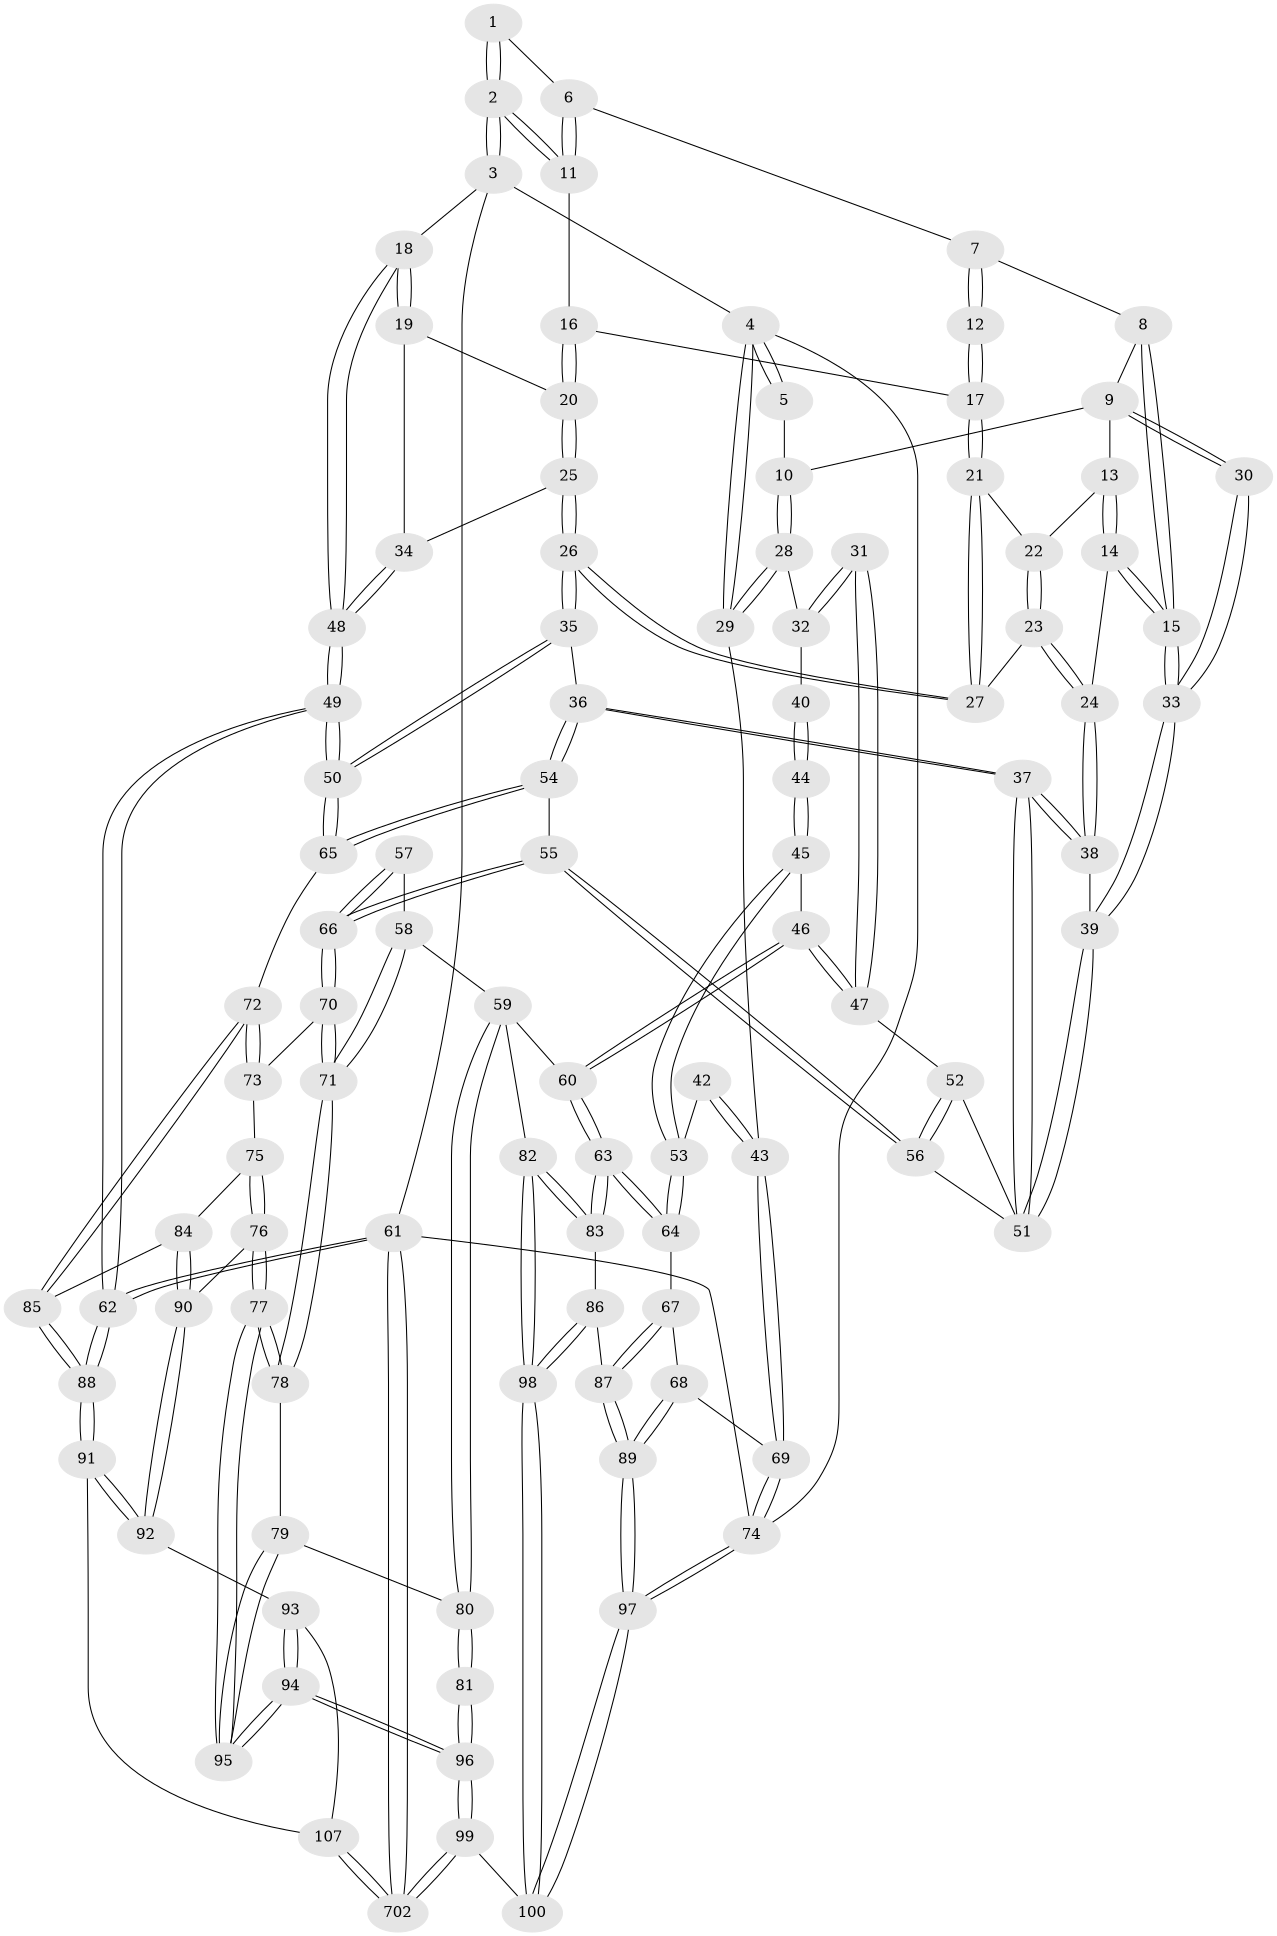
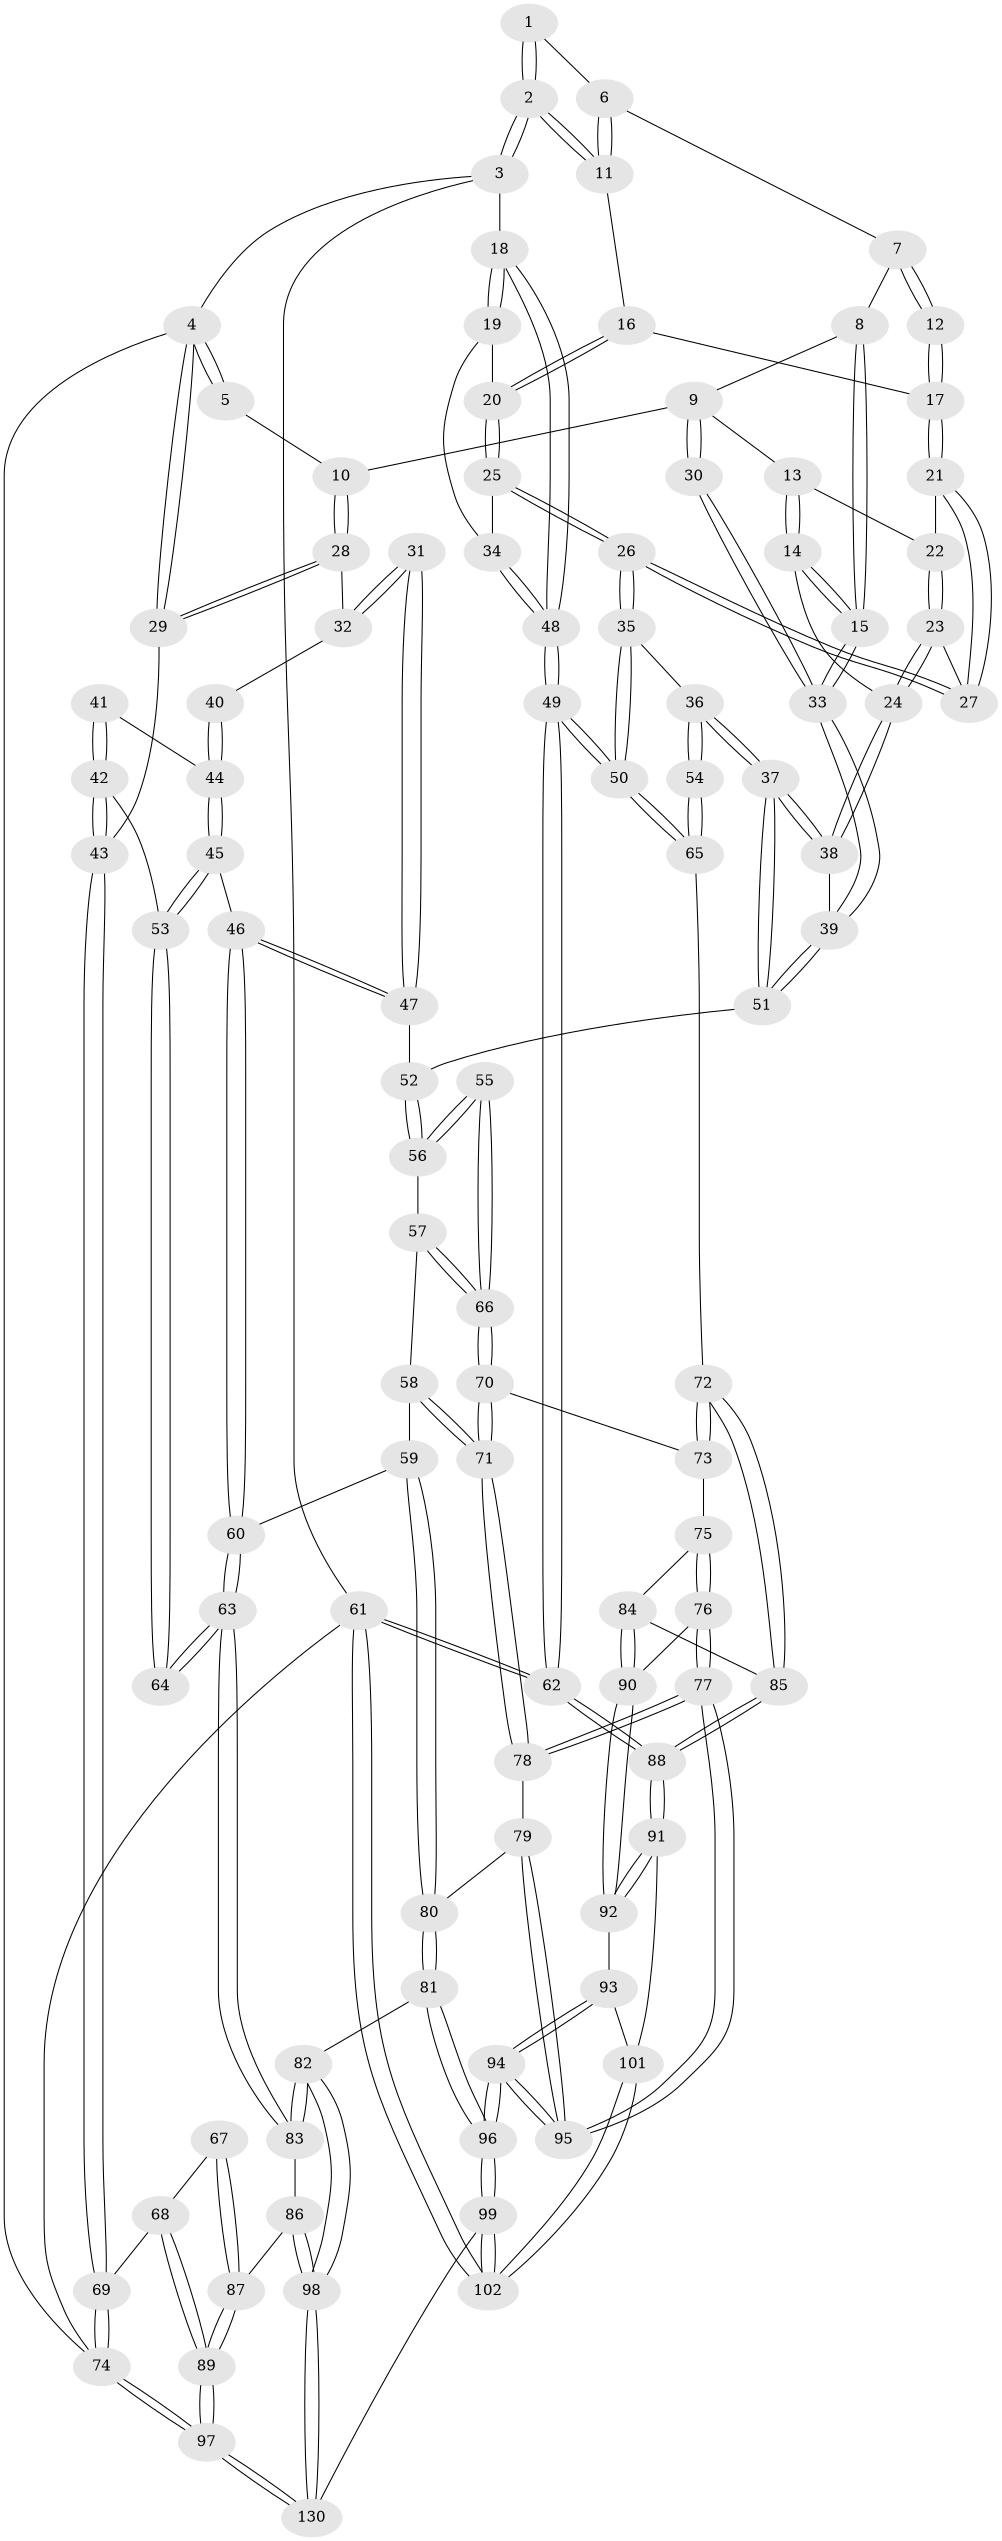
node "41": added
edge "54" -- "55": removed
edge "59" -- "82": now "81" -- "82"
edge "56" -- "51": now "56" -- "57"
edge "64" -- "67": removed
node "107": label "107" -> "101"
node "702": label "702" -> "102"
node "100": label "100" -> "130"
